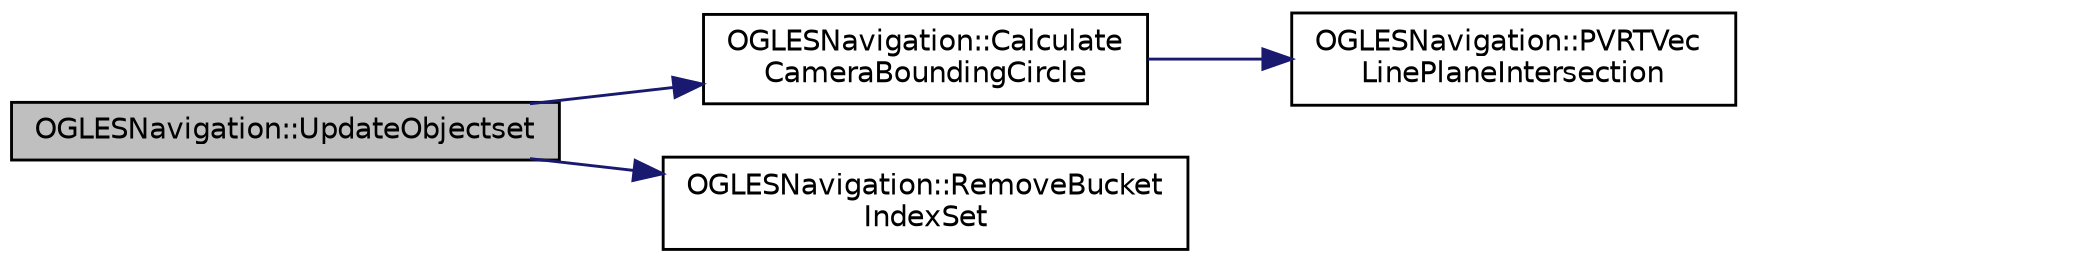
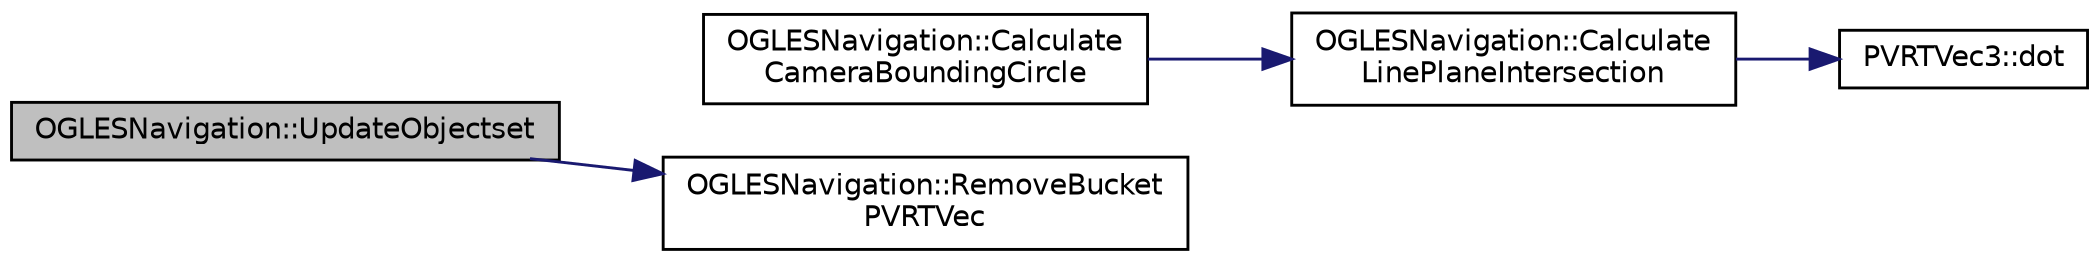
node "OGLESNavigation::PVRTVec LinePlaneIntersection": label "OGLESNavigation::PVRTVec LinePlaneIntersection" -> "OGLESNavigation::Calculate LinePlaneIntersection"
node "PVRTVec3::dot": added
edge "OGLESNavigation::UpdateObjectset" -> "OGLESNavigation::Calculate CameraBoundingCircle": removed
node "OGLESNavigation::RemoveBucket IndexSet": label "OGLESNavigation::RemoveBucket IndexSet" -> "OGLESNavigation::RemoveBucket PVRTVec"
